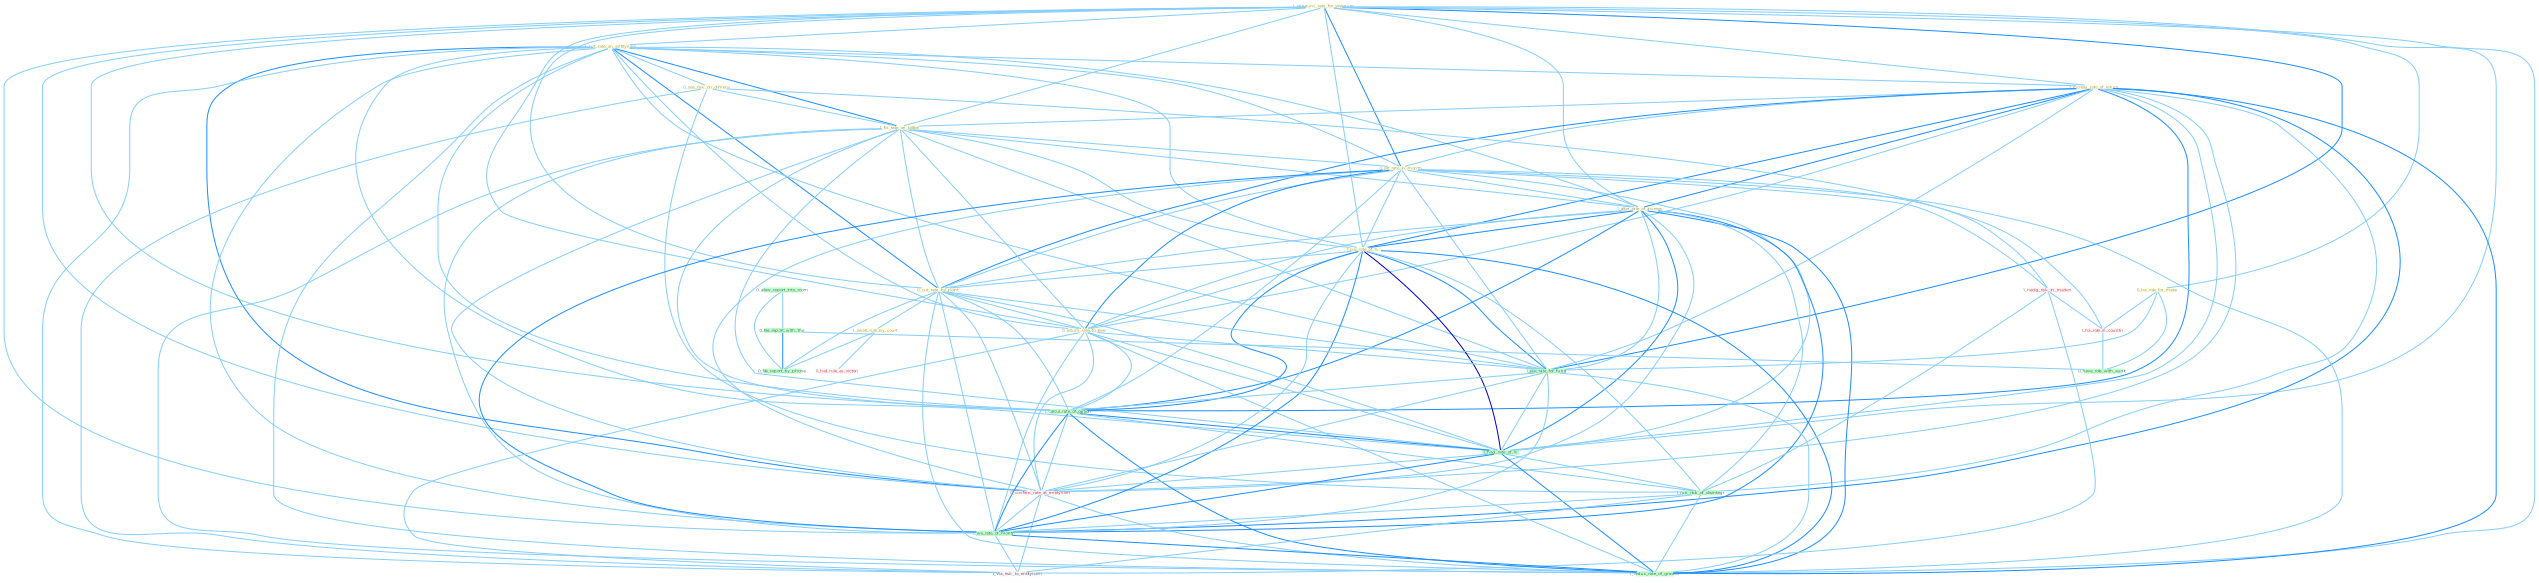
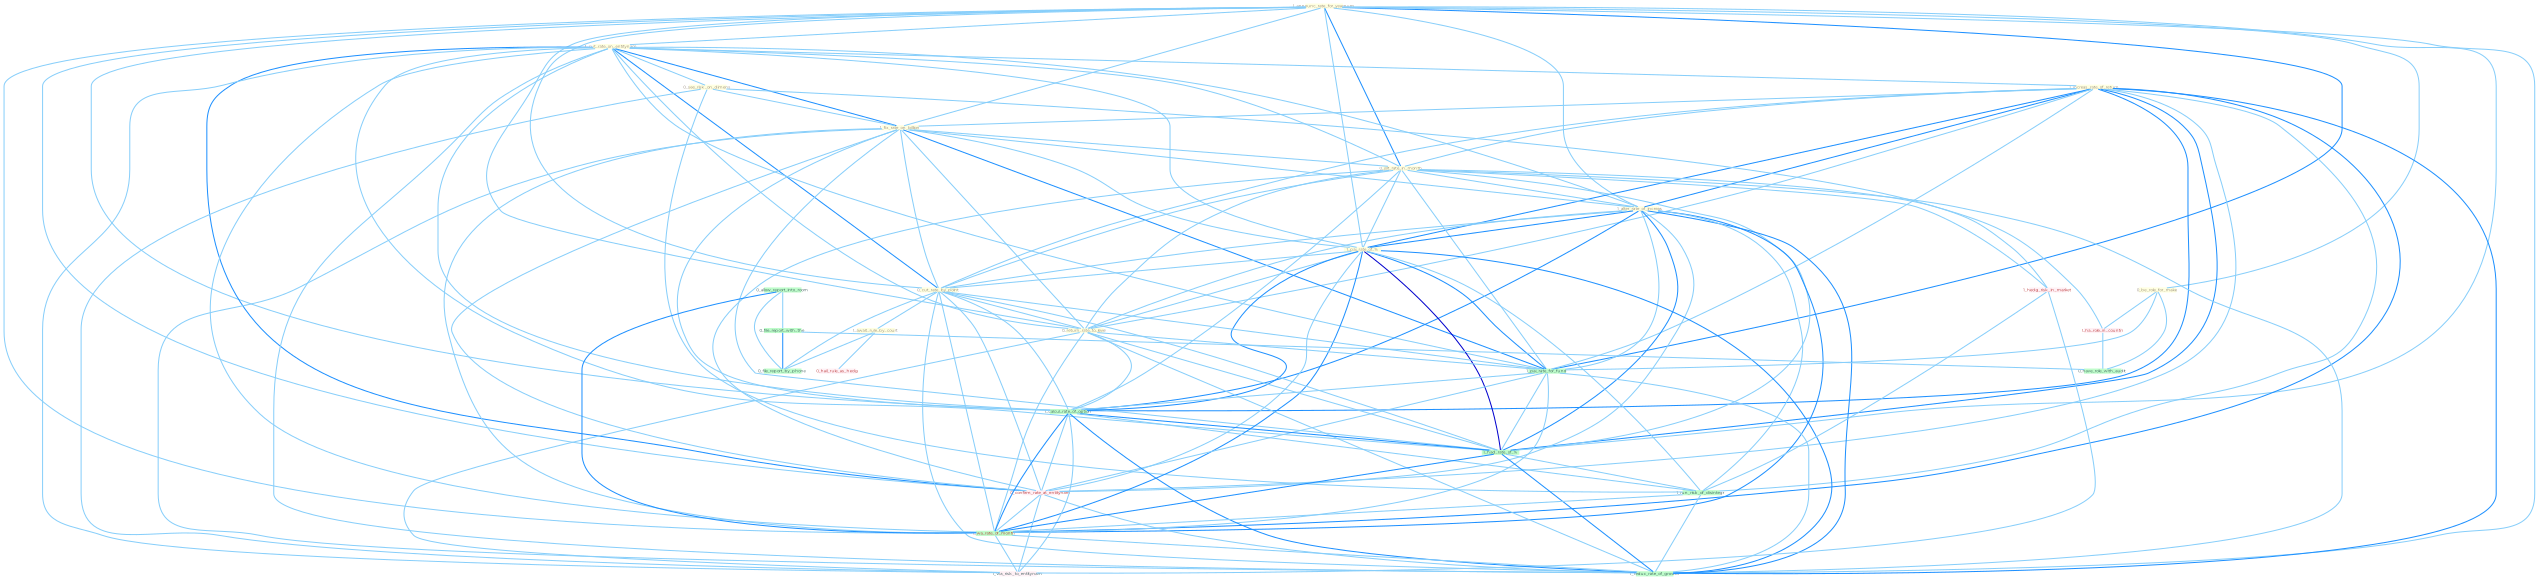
edge "1_announc_rate_for_yearnum" -- "1_increas_rate_of_return": removed
edge "1_increas_rate_of_return" -- "0_cut_rate_by_point": color #1e90ff -> #87cefa
edge "0_jolt_rate_in_month" -- "0_return_rate_to_level": color #1e90ff -> #87cefa
edge "1_fix_rate_on_billion" -- "1_pai_rate_for_fund": color #87cefa -> #1e90ff
edge "0_jolt_rate_in_month" -- "1_wa_rate_of_month": now "0_allow_report_into_room" -- "1_wa_rate_of_month"
edge "1_hedg_risk_in_market" -- "1_ha_role_in_countri": removed
node "0_hail_rule_as_victori": label "0_hail_rule_as_victori" -> "0_hail_rule_as_hedg"
edge "0_return_rate_to_level" -- "0_confirm_rate_at_entitynam": removed
edge "1_increas_rate_of_return" -- "1_had_rate_of_%": color #87cefa -> #1e90ff
edge "1_had_rate_of_%" -- "0_confirm_rate_at_entitynam": removed
node "1_wa_rate_of_month": fontcolor #2f4f4f -> #b22222
edge "1_run_risk_of_disintegr" -- "1_wa_risk_to_entitynam": now "1_calcul_rate_of_option" -- "1_wa_risk_to_entitynam"
edge "1_wa_rate_of_month" -- "7_reduc_rate_of_growth": color #1e90ff -> #87cefa
